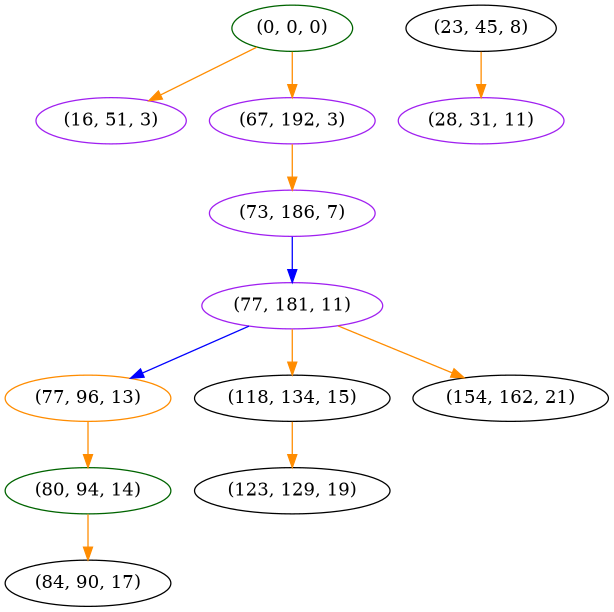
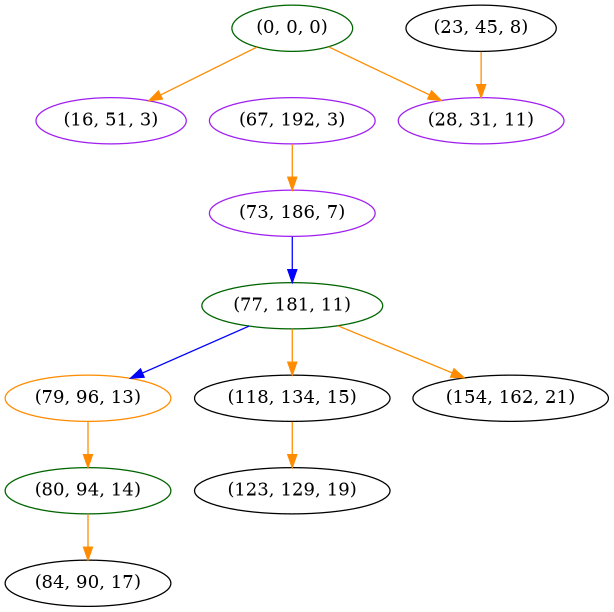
edge "(0, 0, 0)" -> "(67, 192, 3)": now "(0, 0, 0)" -> "(28, 31, 11)"
node "(77, 181, 11)": color purple -> darkgreen
node "(77, 96, 13)": label "(77, 96, 13)" -> "(79, 96, 13)"
